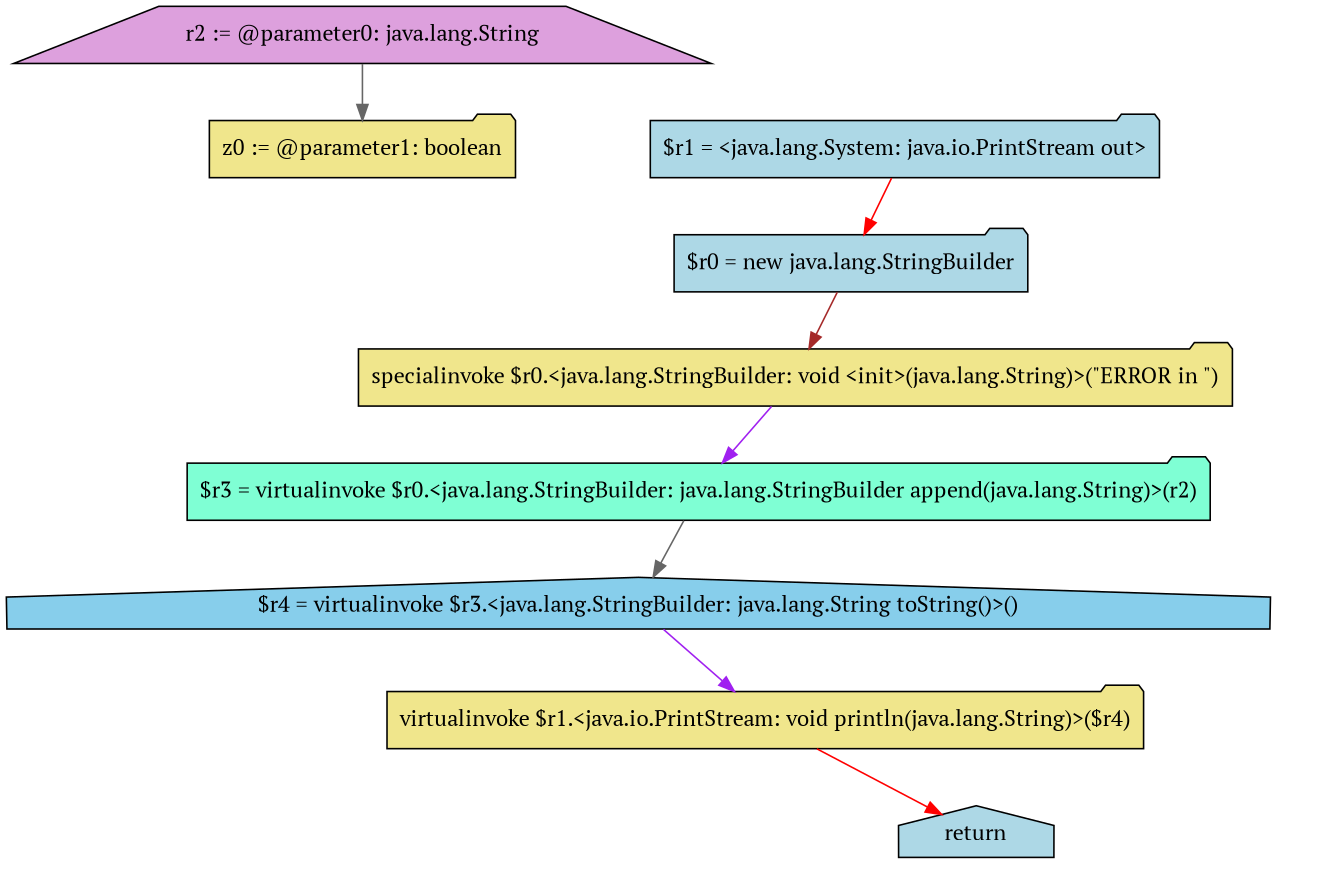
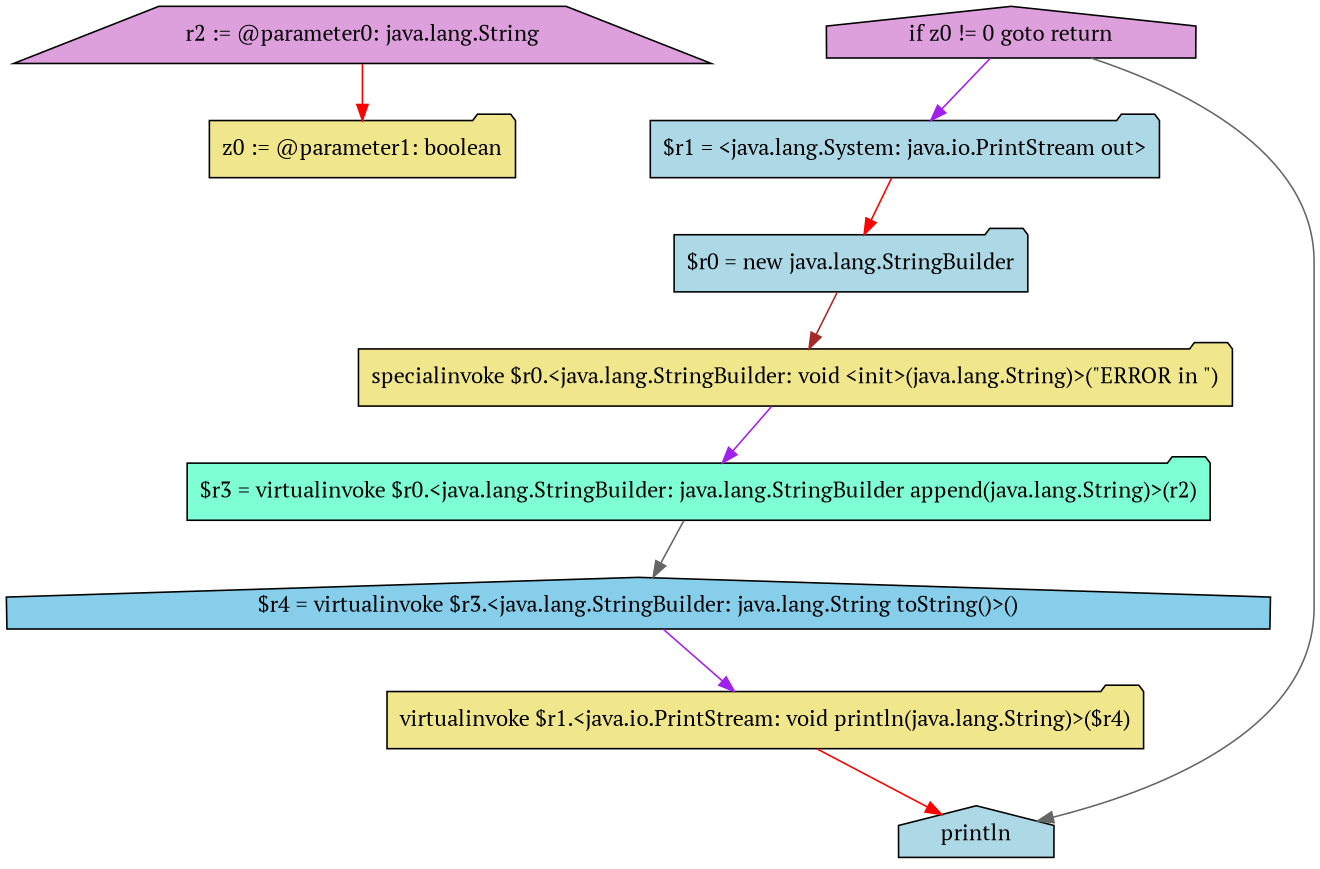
node "if z0 != 0 goto return": added
edge "r2 := @parameter0: java.lang.String" -> "z0 := @parameter1: boolean": color gray40 -> red
node "return": label "return" -> "println"
